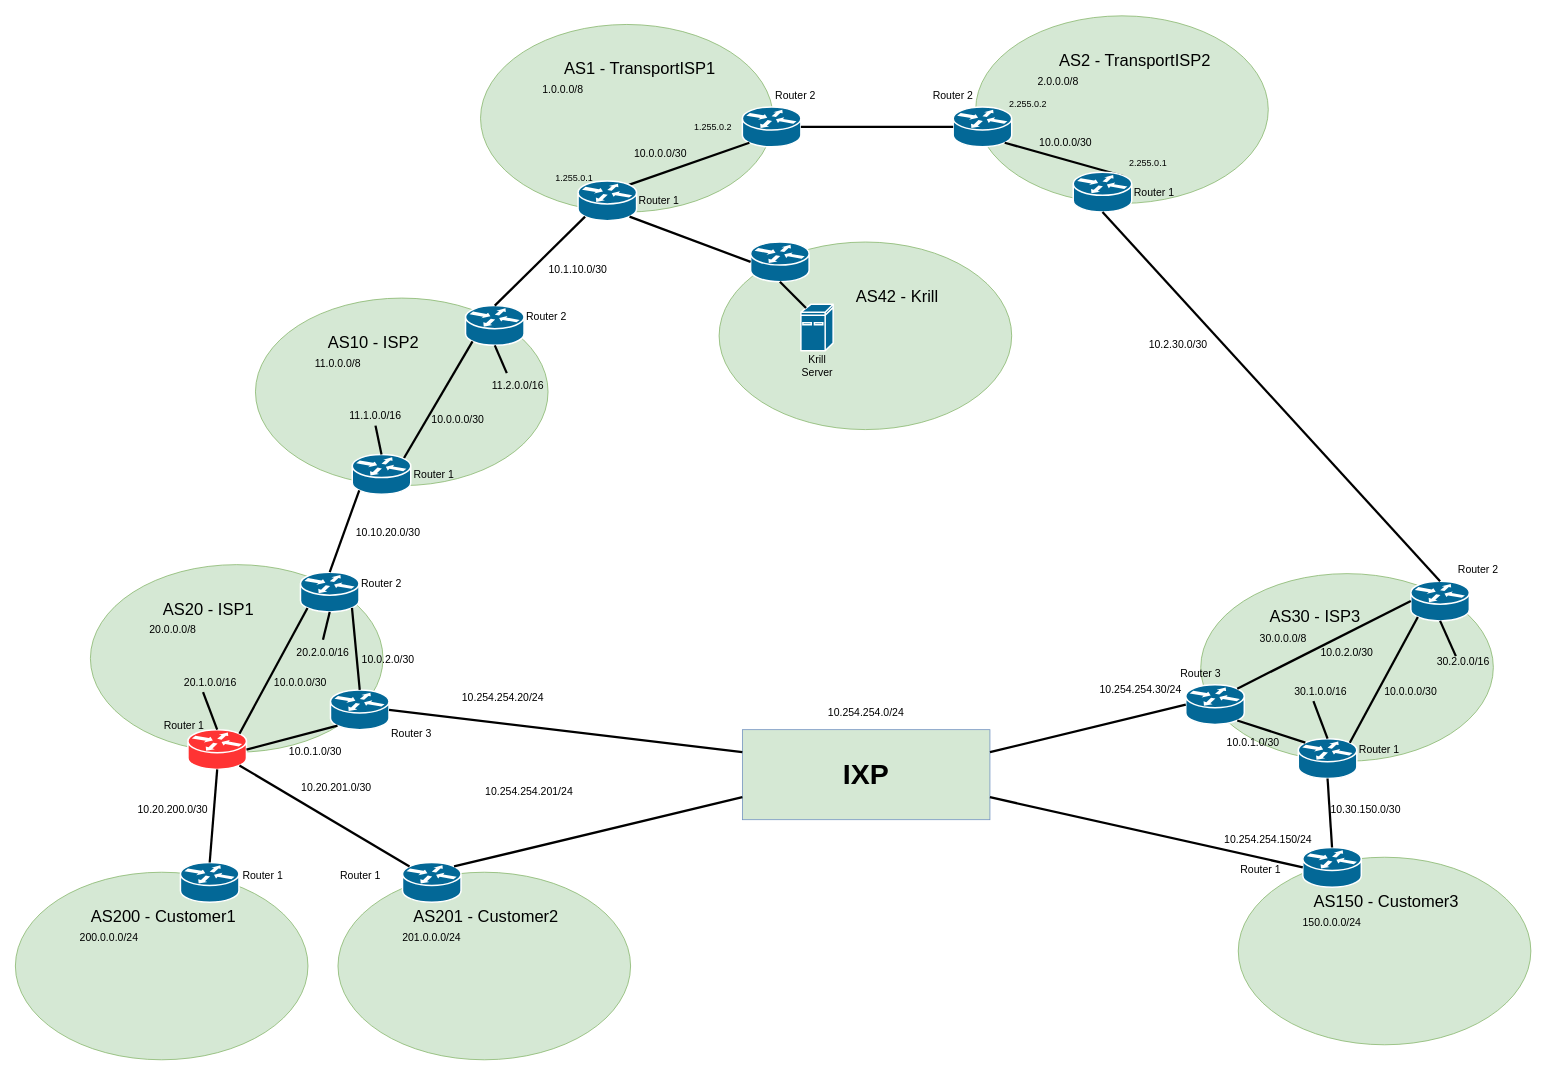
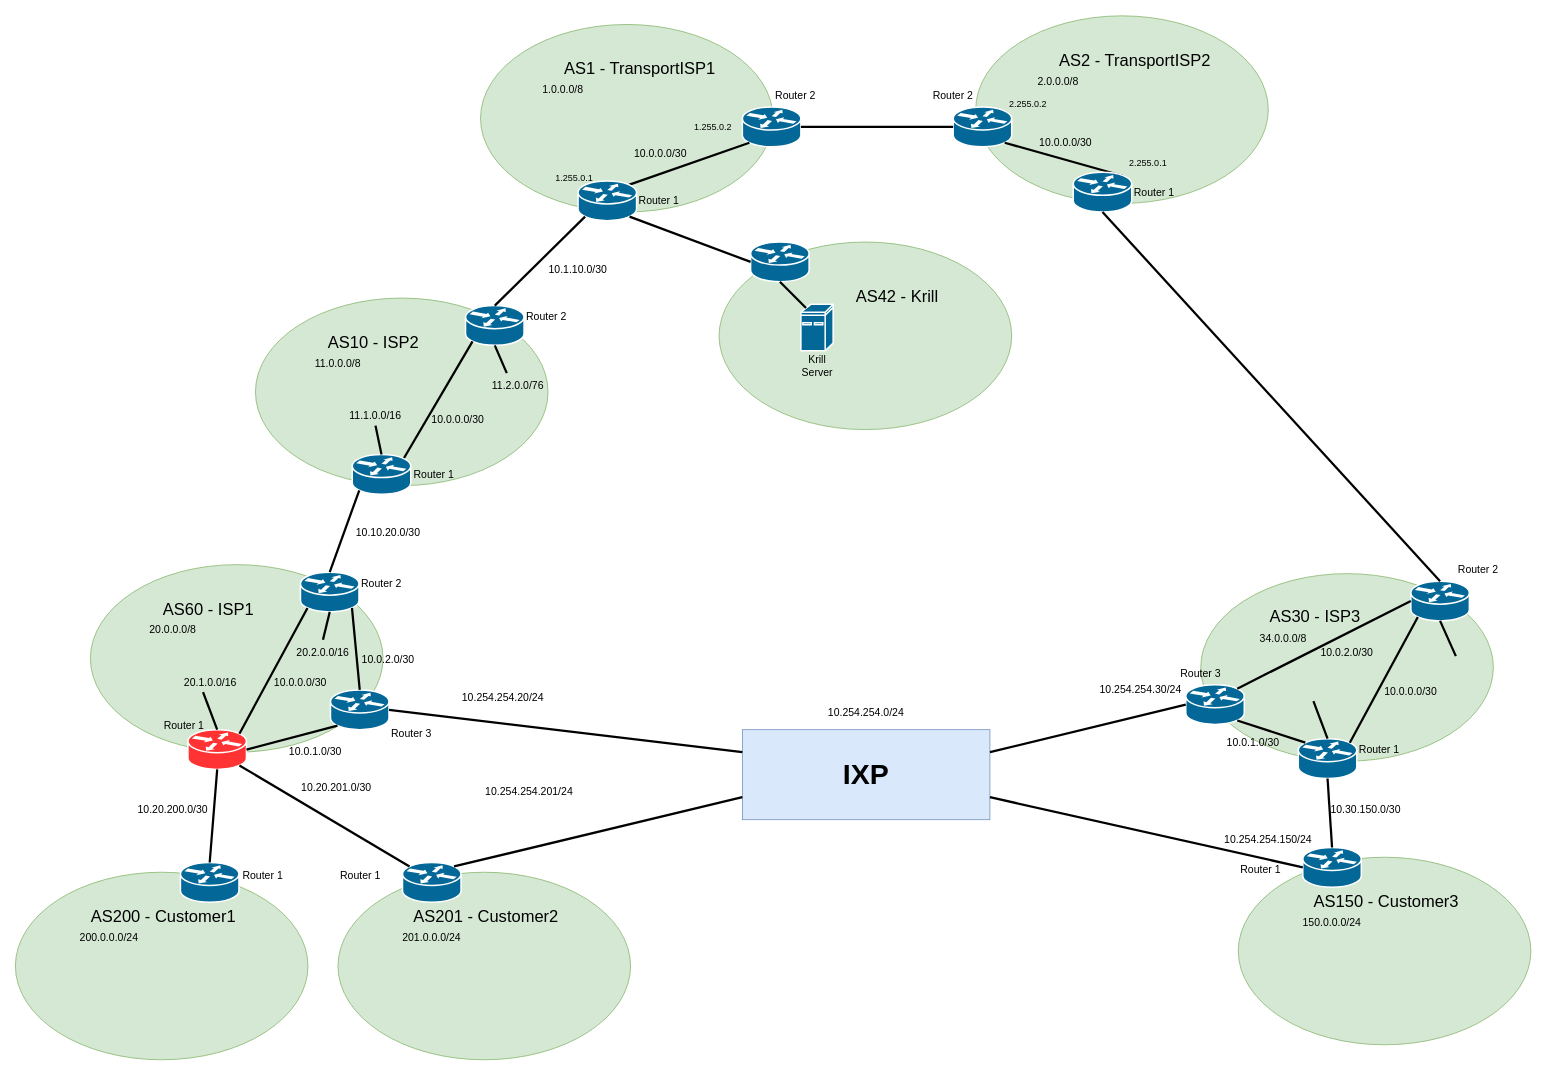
node "10.2.30.0/30": removed
node "11.2.0.0/16": label "11.2.0.0/16" -> "11.2.0.0/76"
node "AS20 - ISP1": label "AS20 - ISP1" -> "AS60 - ISP1"
node "30.0.0.0/8": label "30.0.0.0/8" -> "34.0.0.0/8"
node "30.2.0.0/16": removed
node "30.1.0.0/16": removed
node "IXP": fillcolor #d5e8d4 -> #dae8fc
